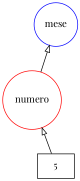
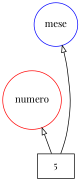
edge "numero" -> "mese": now "5" -> "mese"
